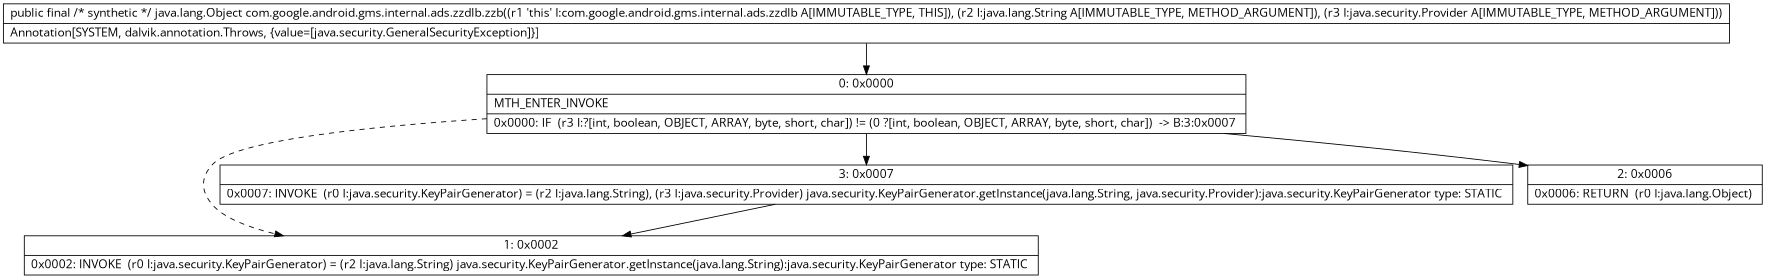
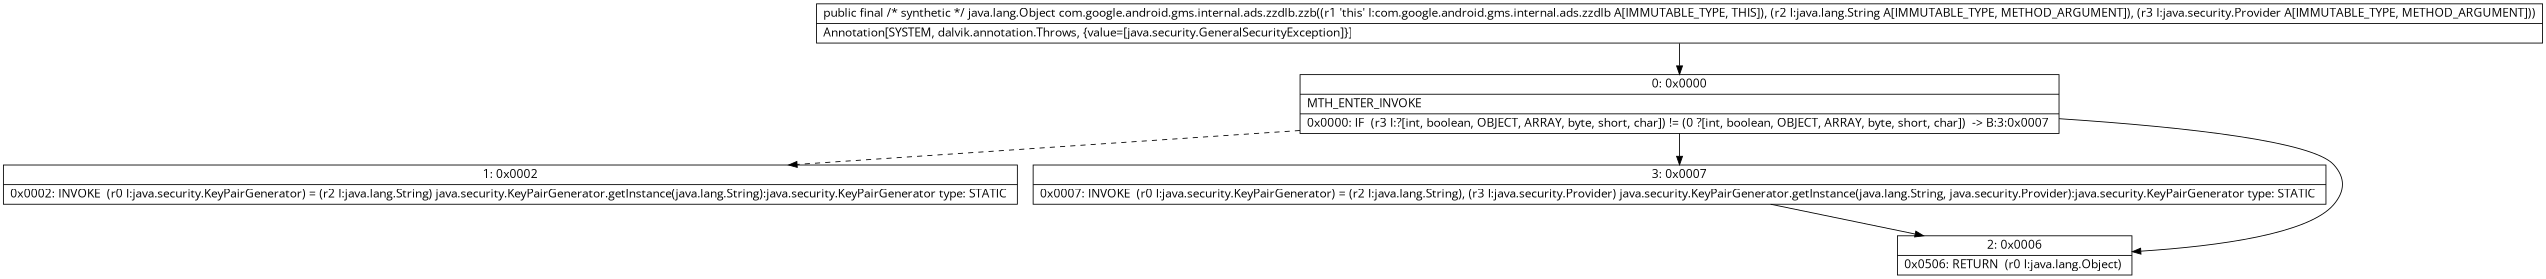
node "2: 0x0006": text "0x0006: RETURN  (r0 I:java.lang.Object)" -> "0x0506: RETURN  (r0 I:java.lang.Object)"
edge "3: 0x0007" -> "1: 0x0002": now "3: 0x0007" -> "2: 0x0006"
